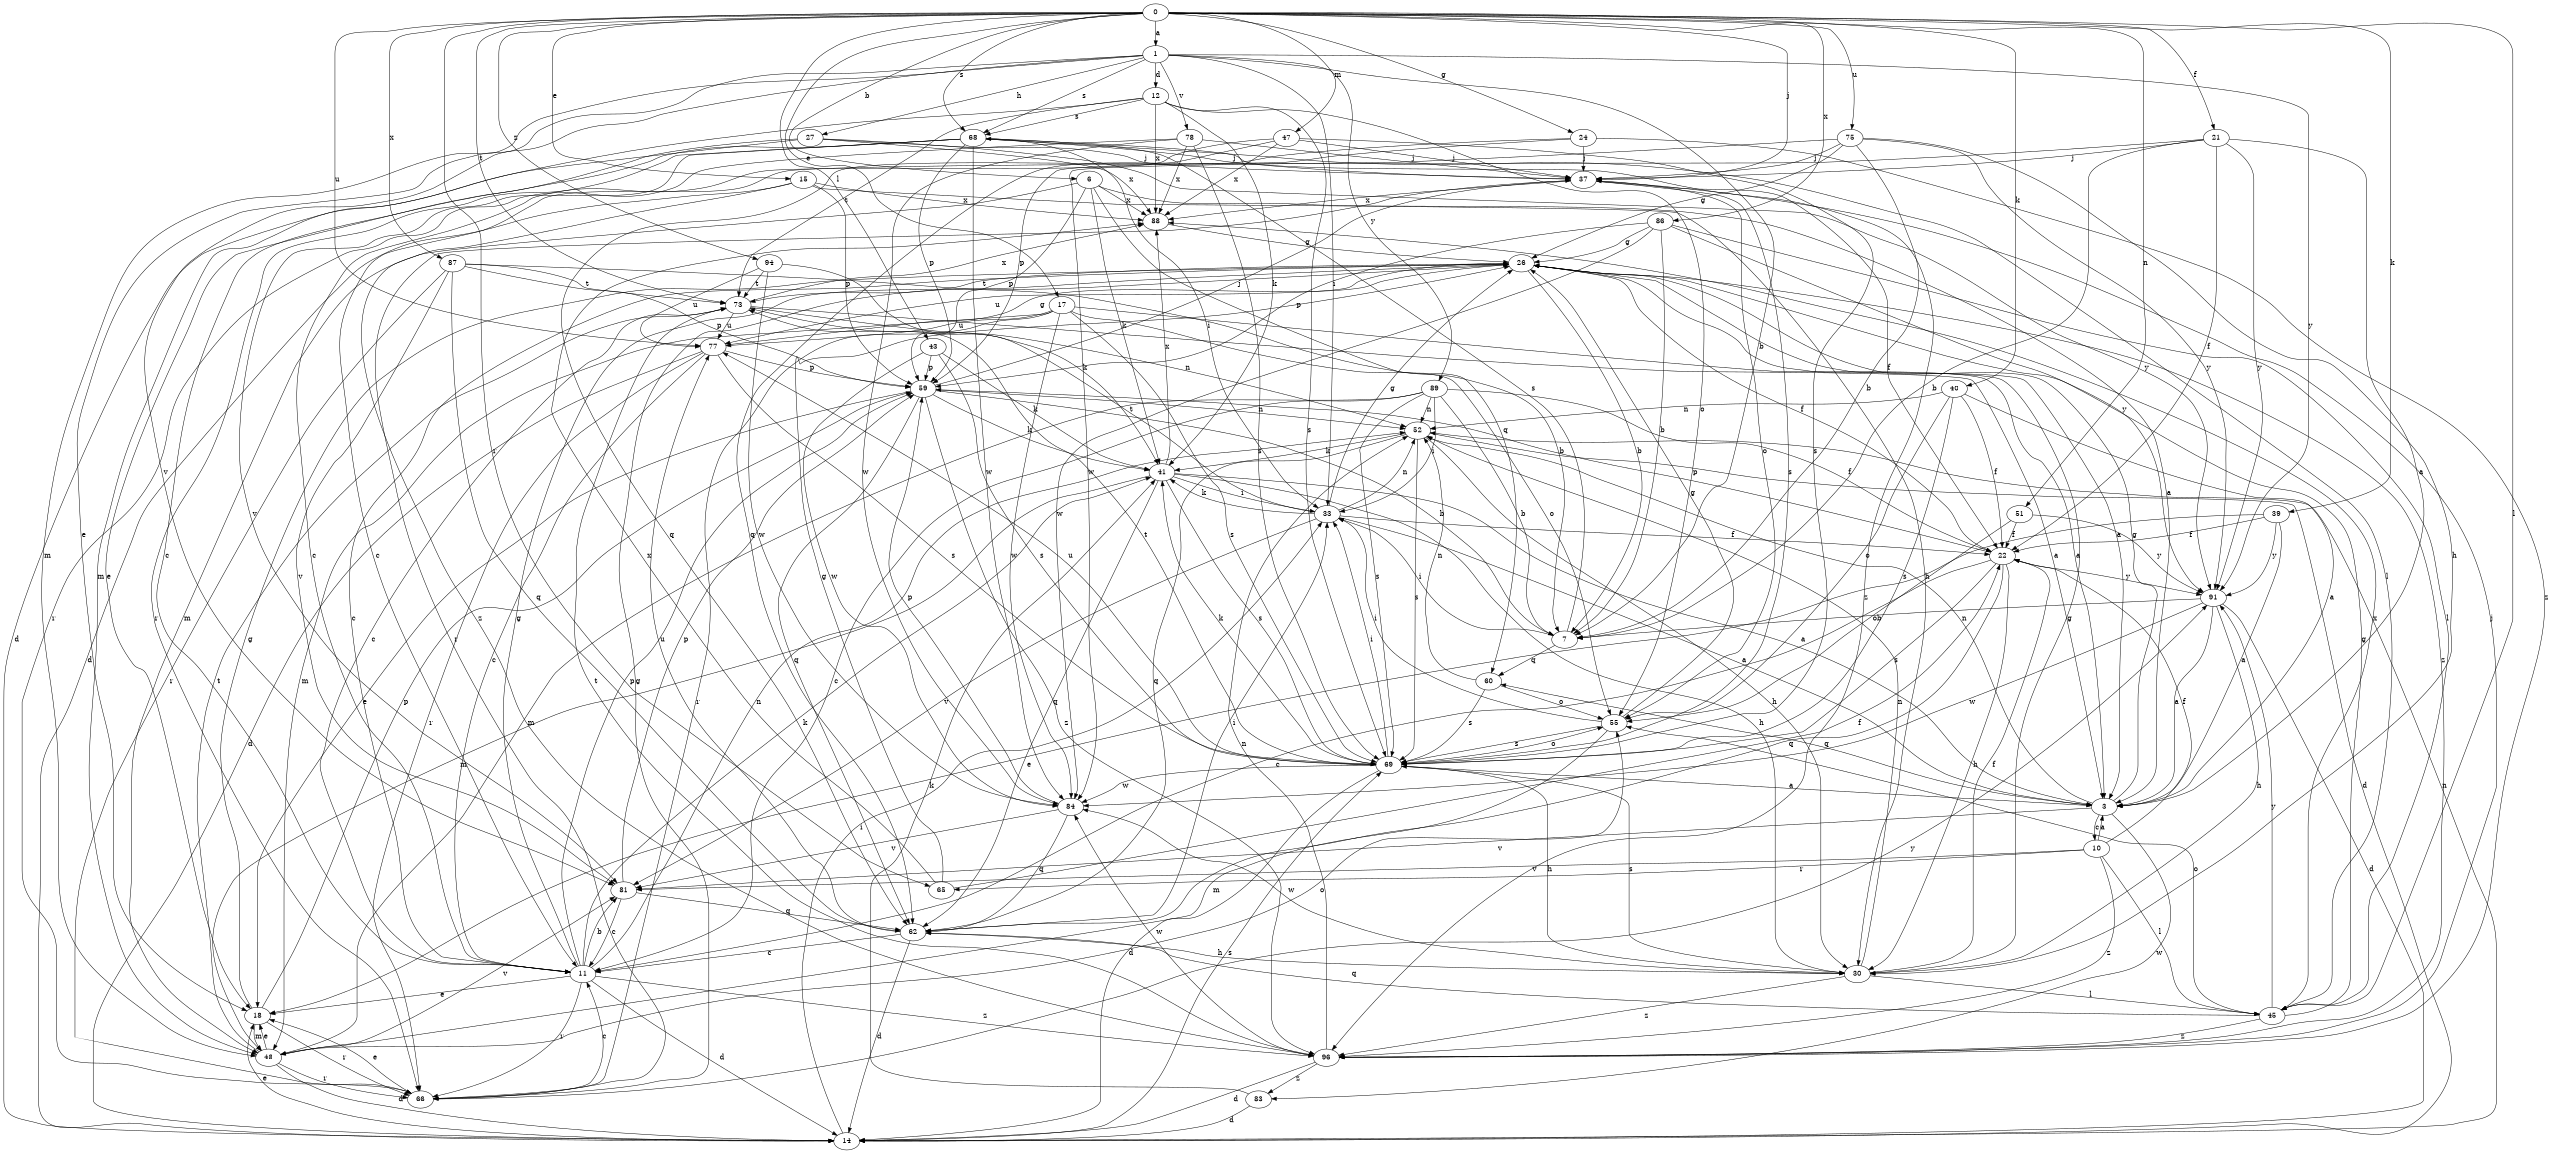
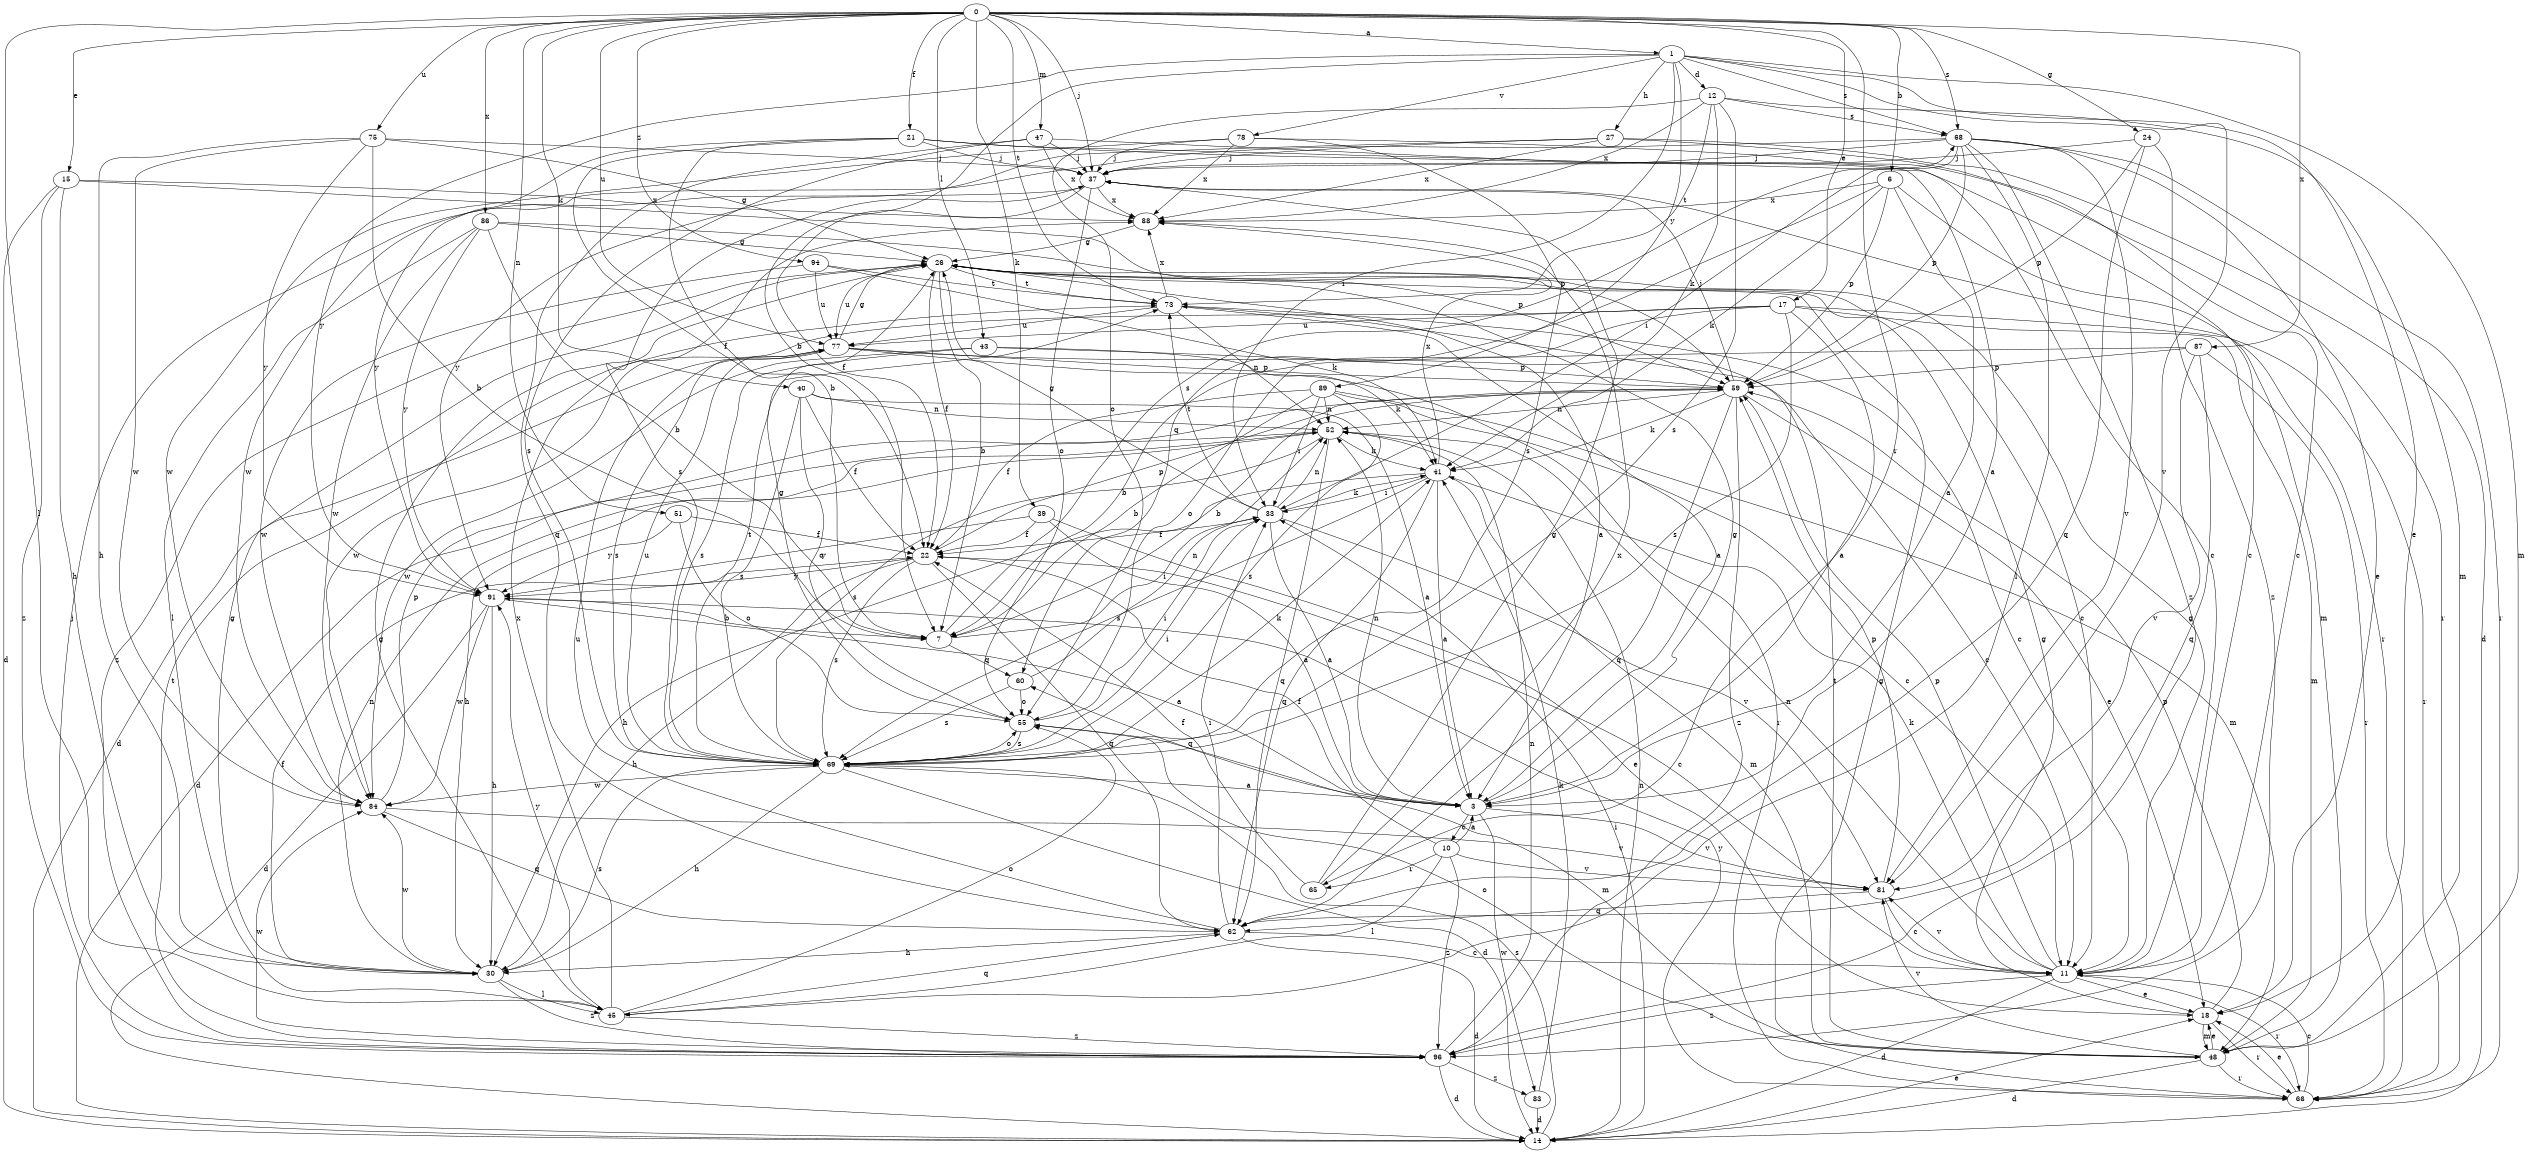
edge "87" -> "73": removed, label "t"
edge "65" -> "26": now "65" -> "37"
edge "11" -> "81": label "b" -> "v"
